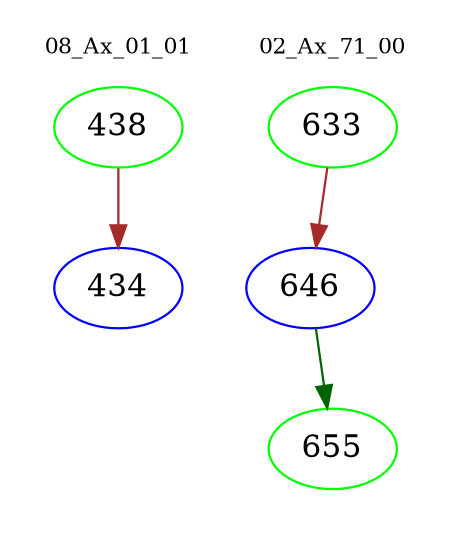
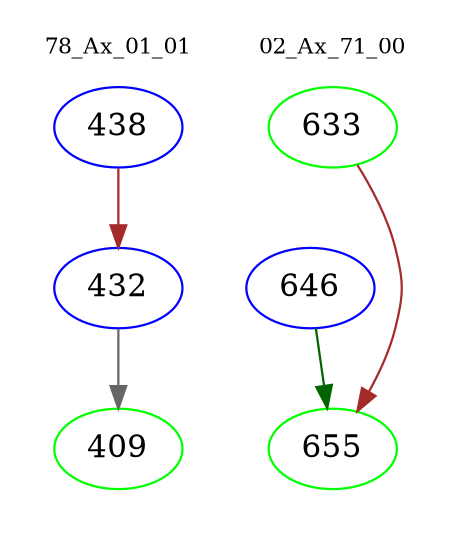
cluster "08_Ax_01_01": label "08_Ax_01_01" -> "78_Ax_01_01"
node "438": color green -> blue
edge "633" -> "646": now "633" -> "655"
node "434": label "434" -> "432"
node "409": added
